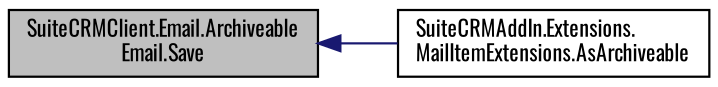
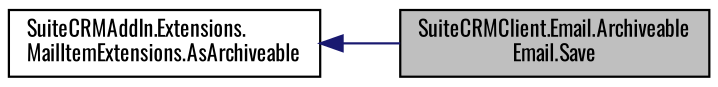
edge "SuiteCRMAddIn.Extensions. MailItemExtensions.AsArchiveable" -> "SuiteCRMClient.Email.Archiveable Email.Save": reversed
